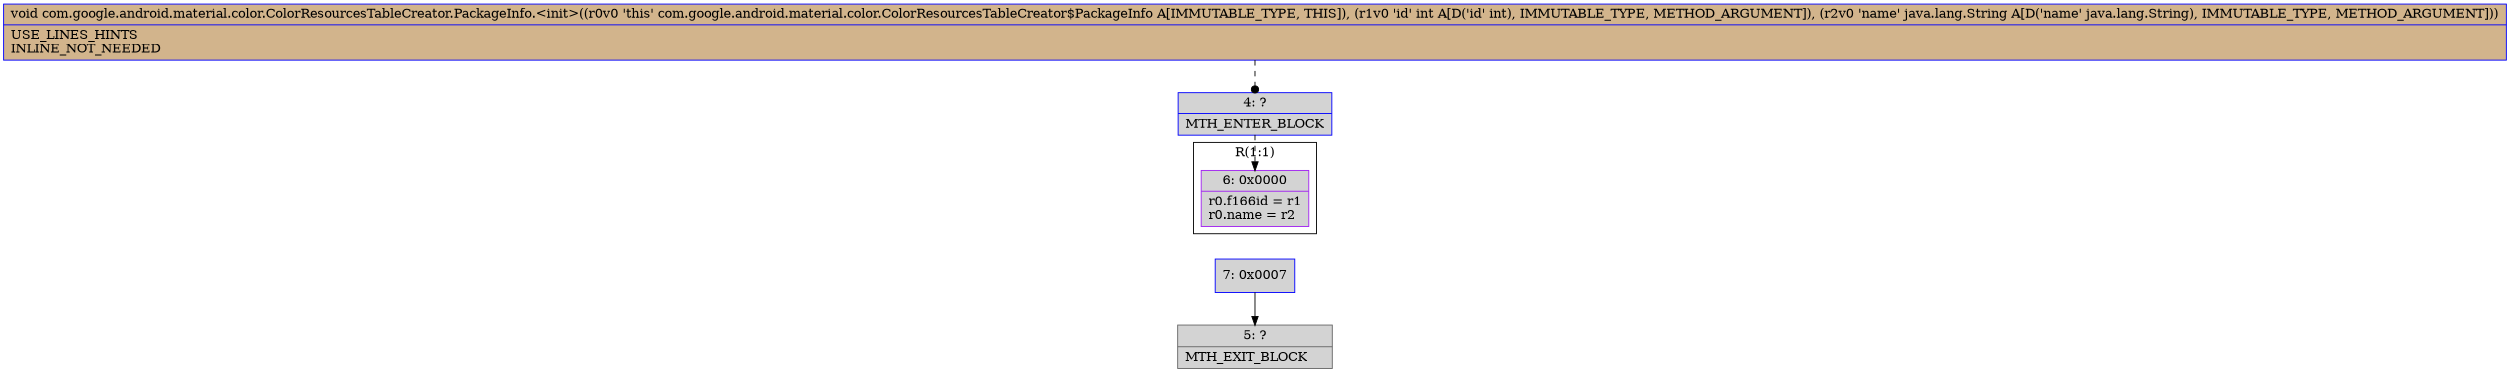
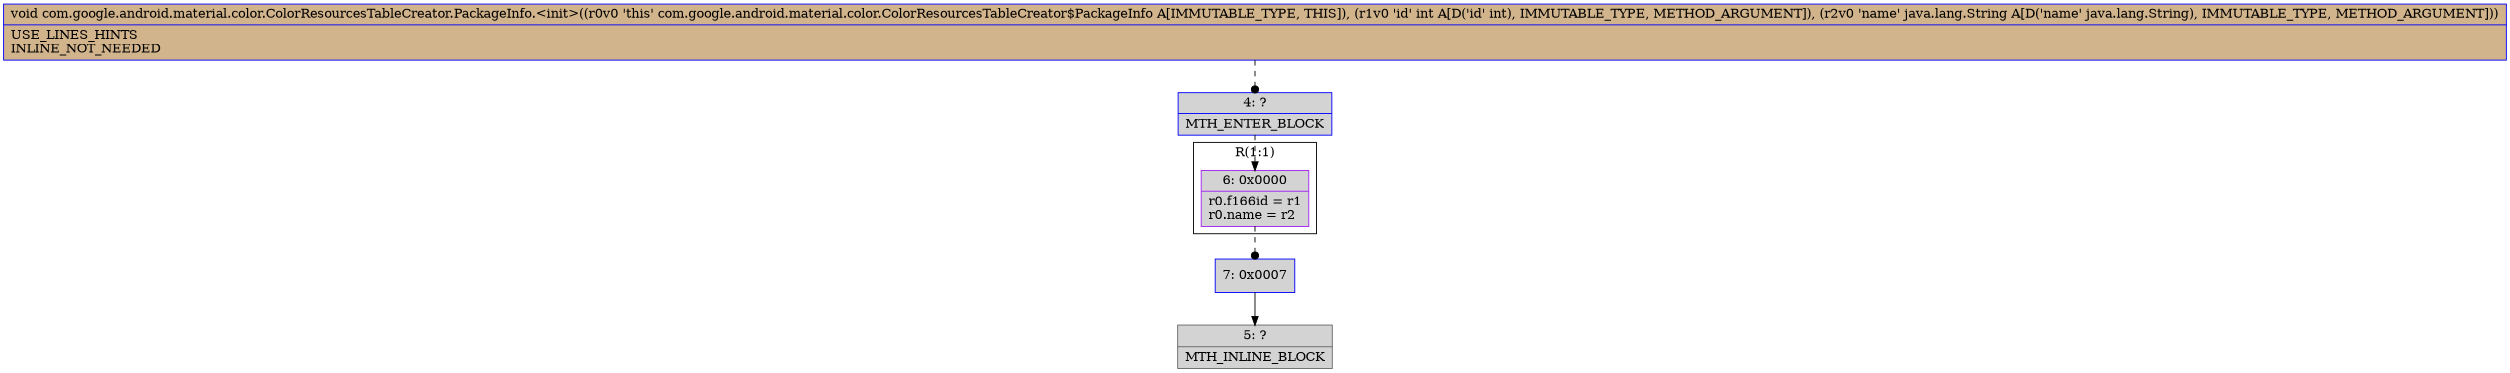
edge "6: 0x0000" -> "7: 0x0007": added
node "5: ?": text "MTH_EXIT_BLOCK" -> "MTH_INLINE_BLOCK"
